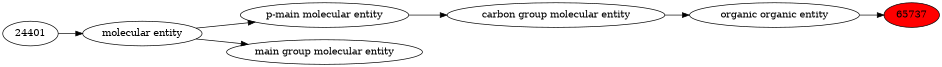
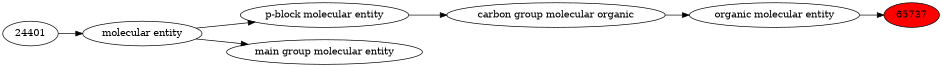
node "p-main molecular entity": label "p-main molecular entity" -> "p-block molecular entity"
node "carbon group molecular entity": label "carbon group molecular entity" -> "carbon group molecular organic"
node "organic organic entity": label "organic organic entity" -> "organic molecular entity"
